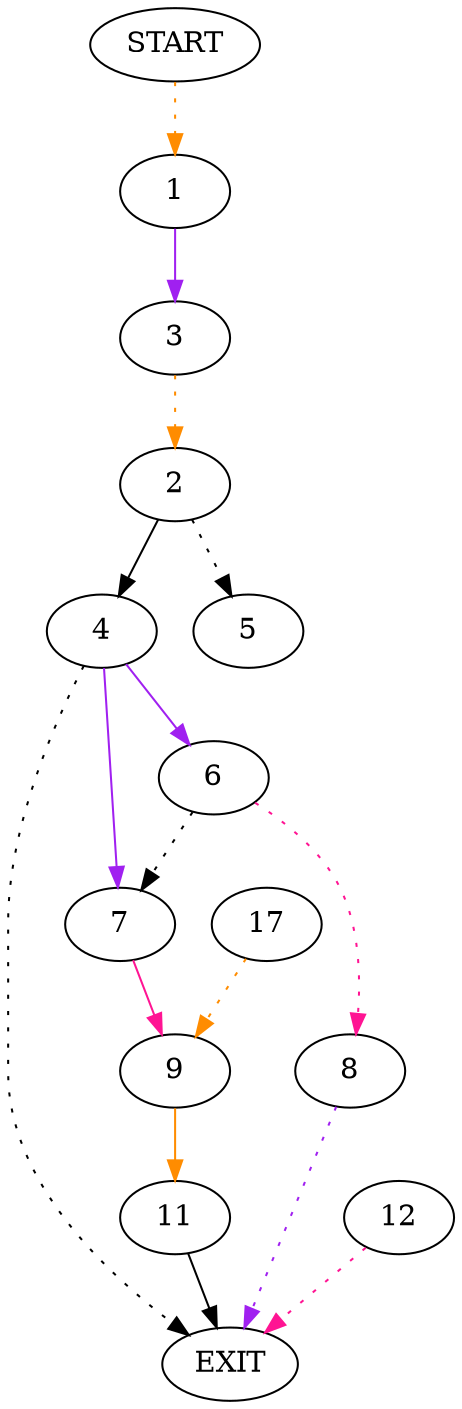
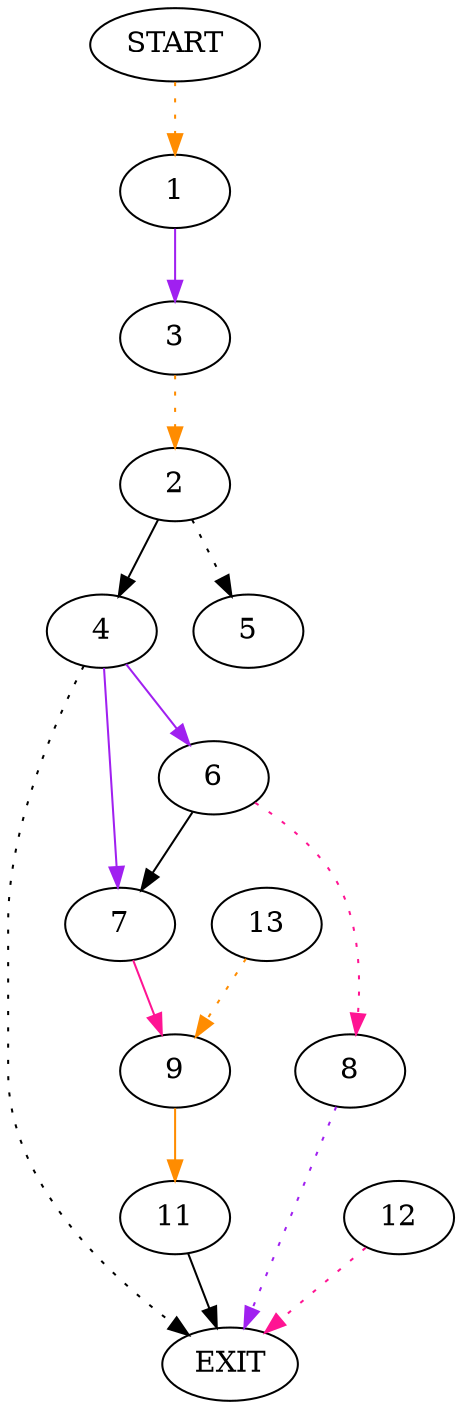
edge "6" -> "7": style dotted -> solid
node "17": label "17" -> "13"
